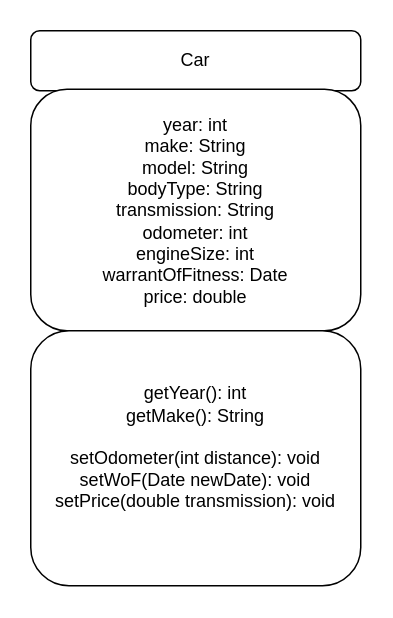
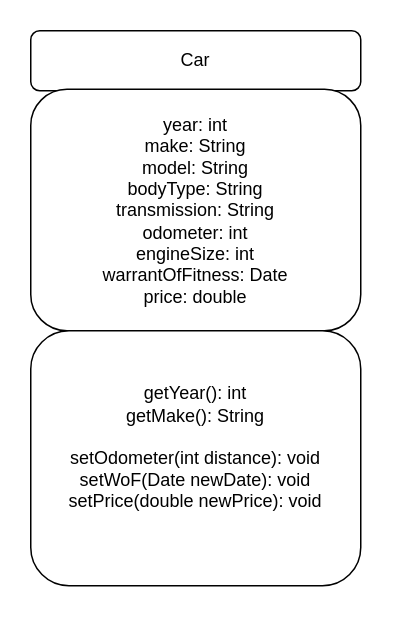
node "getYear(): int getMake(): String setOdometer(int distance): void setWoF(Date newDate): void setPrice(double transmission): void": label "getYear(): int getMake(): String setOdometer(int distance): void setWoF(Date newDate): void setPrice(double transmission): void" -> "getYear(): int getMake(): String setOdometer(int distance): void setWoF(Date newDate): void setPrice(double newPrice): void"
